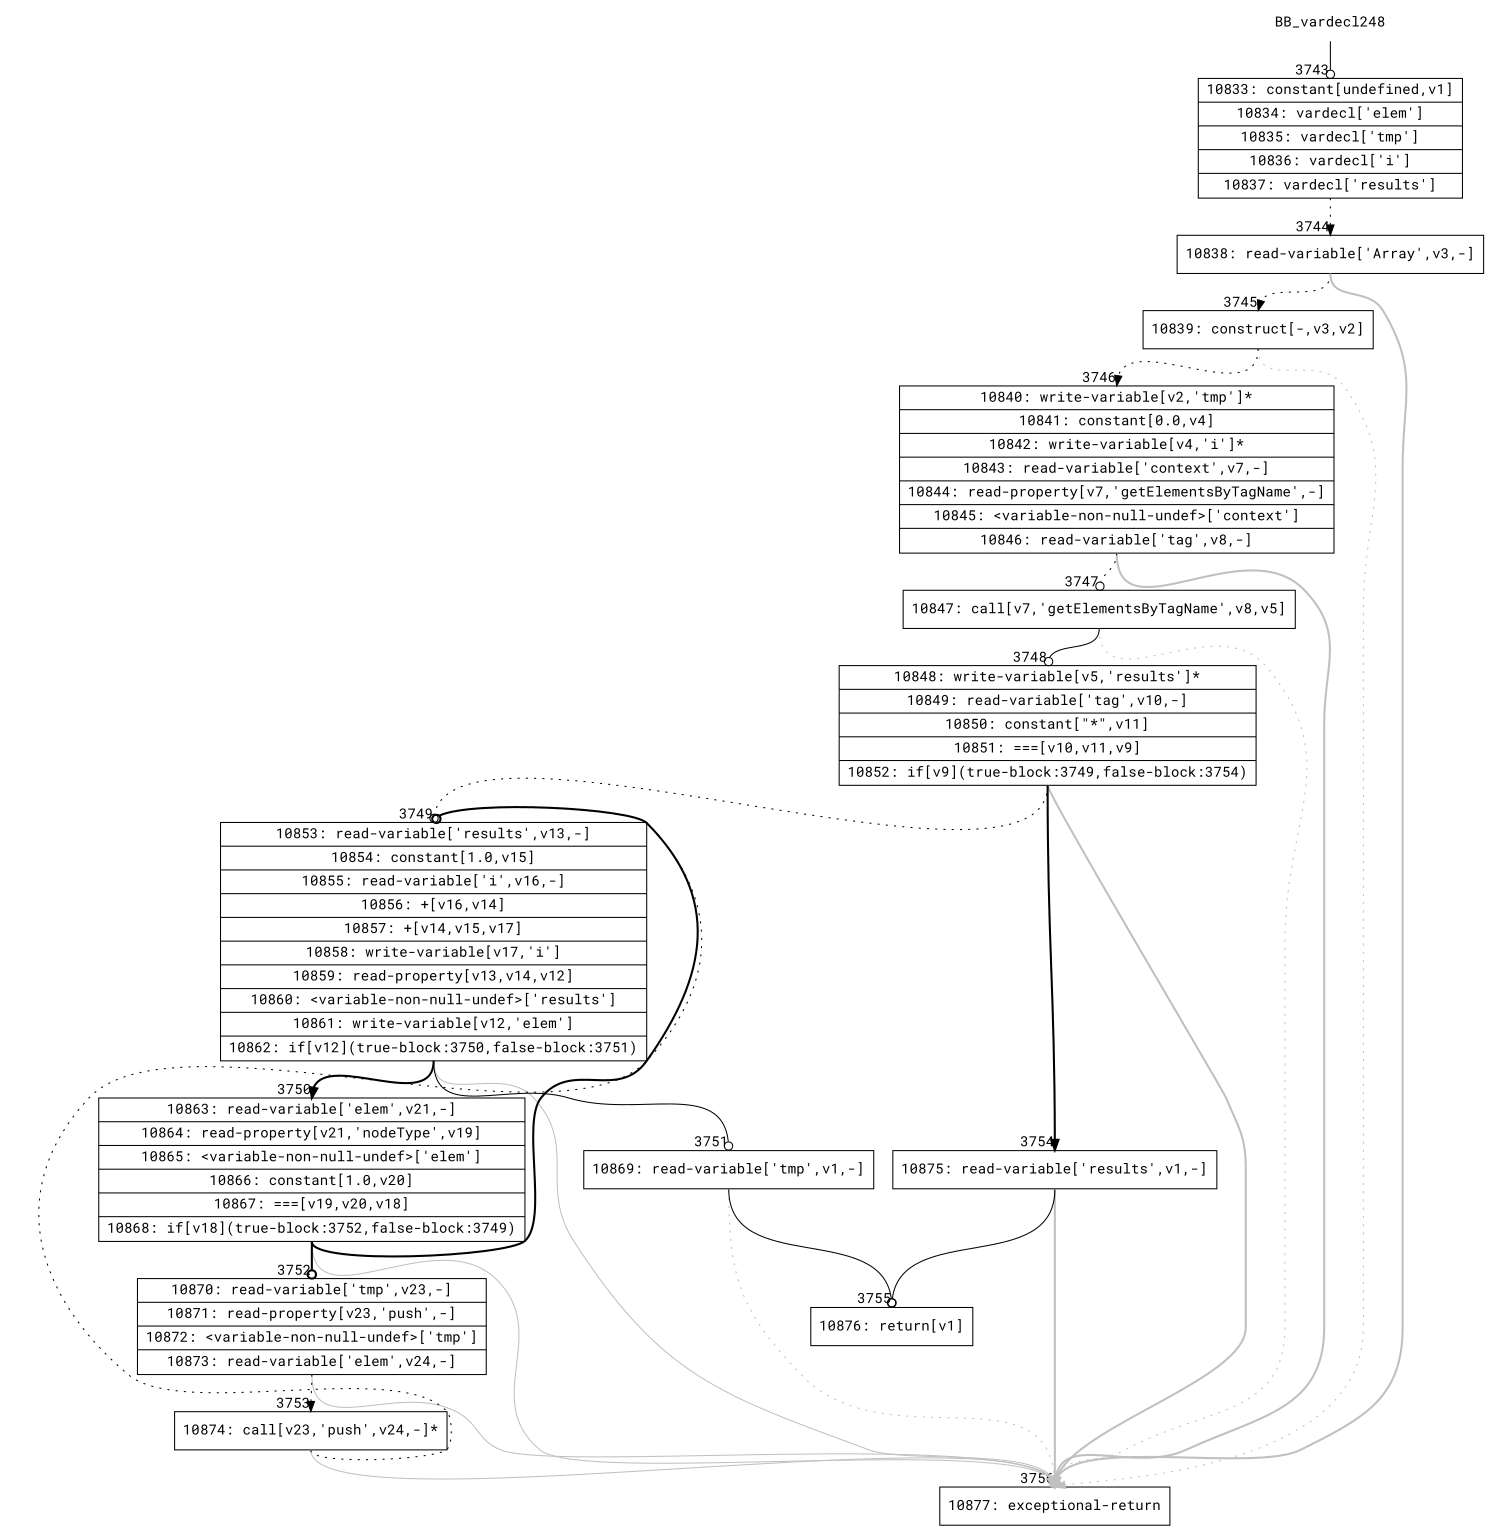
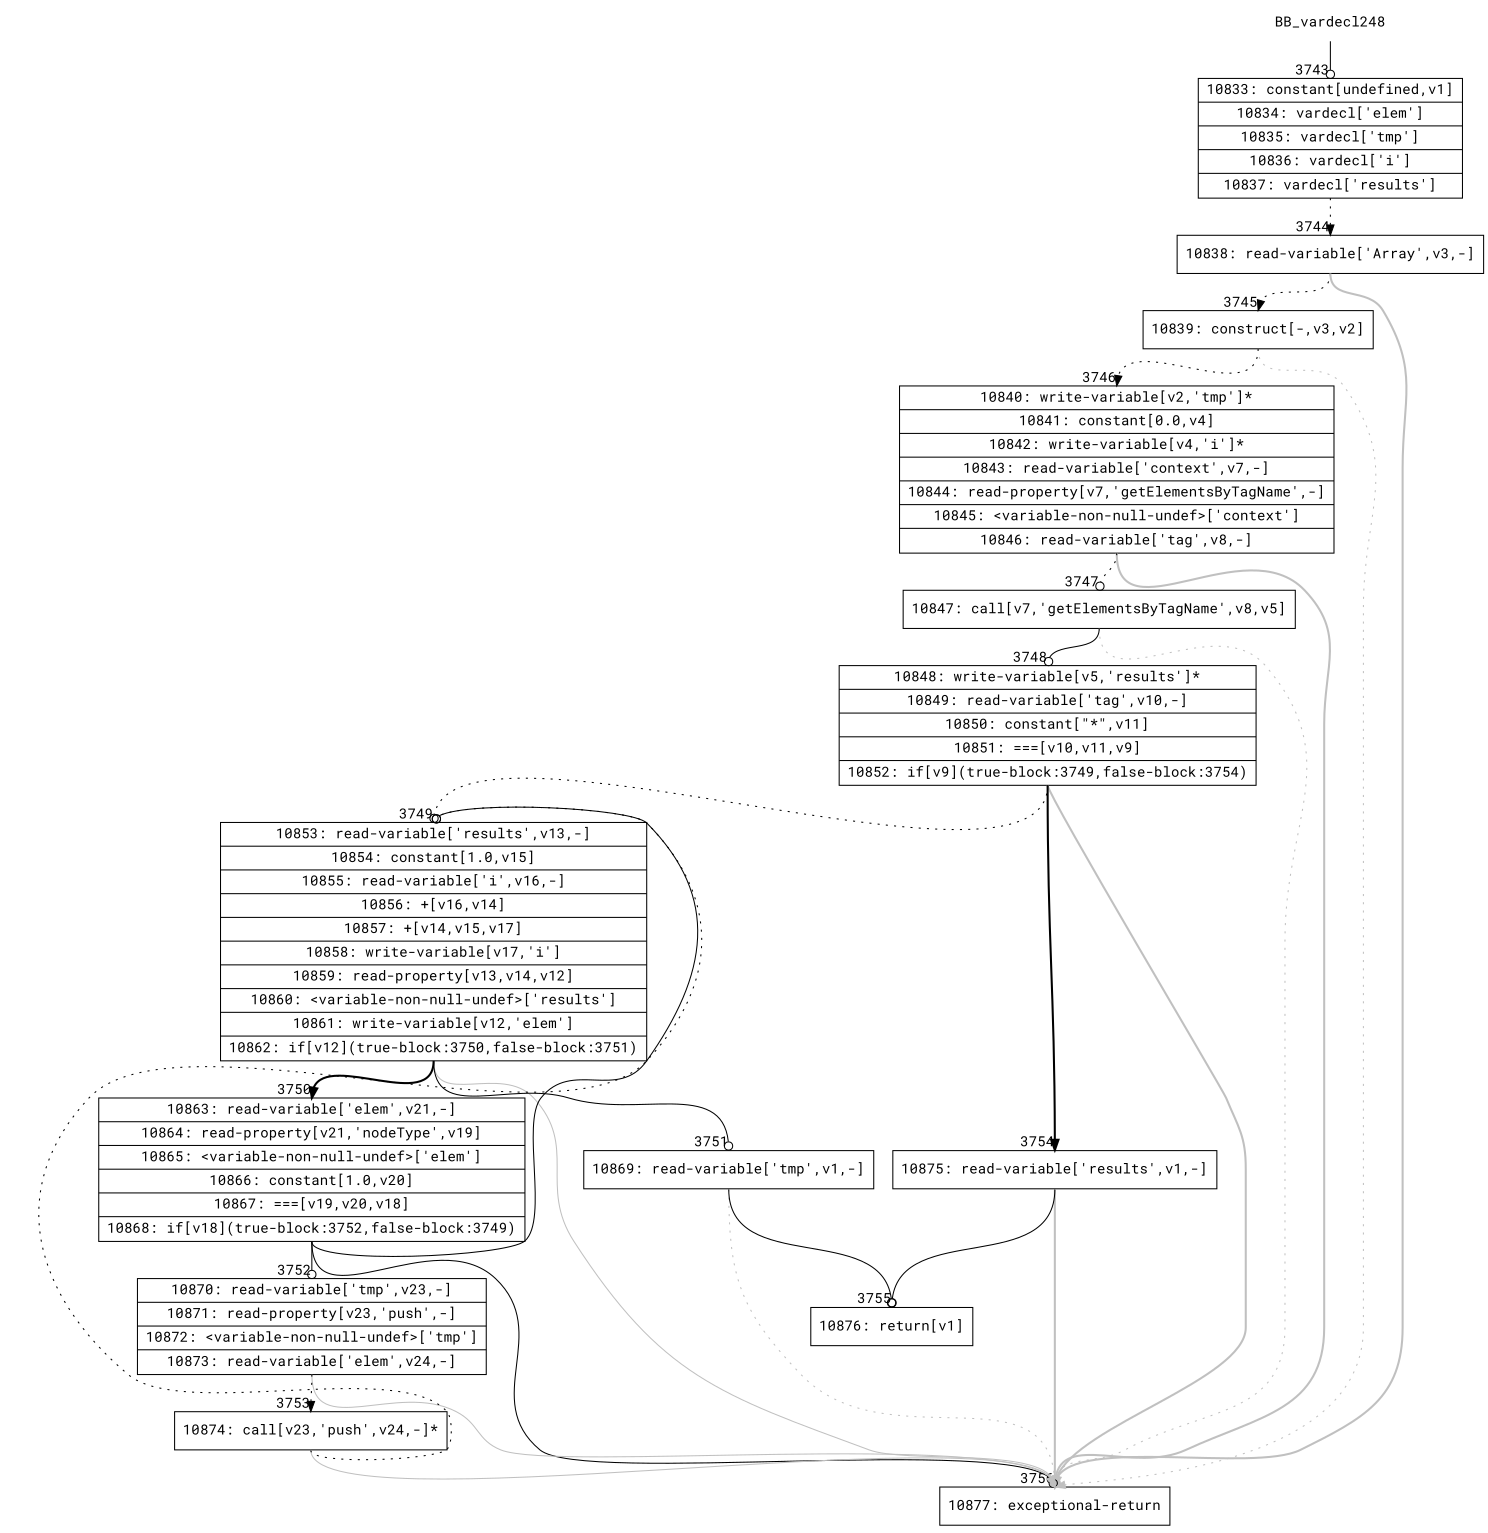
edge "10863: read-variable['elem',v21,-]" -> "10853: read-variable['results',v13,-]": style bold -> solid
edge "10863: read-variable['elem',v21,-]" -> "10870: read-variable['tmp',v23,-]": style bold -> solid
edge "10863: read-variable['elem',v21,-]" -> "10877: exceptional-return": color gray -> black
